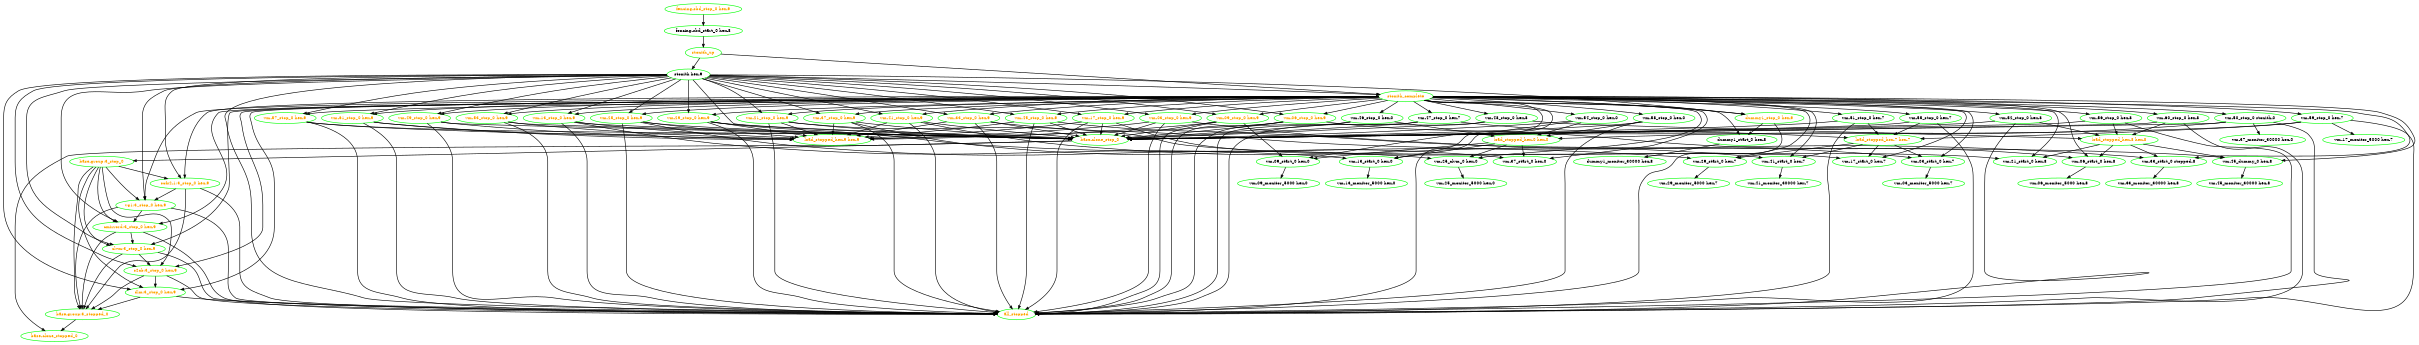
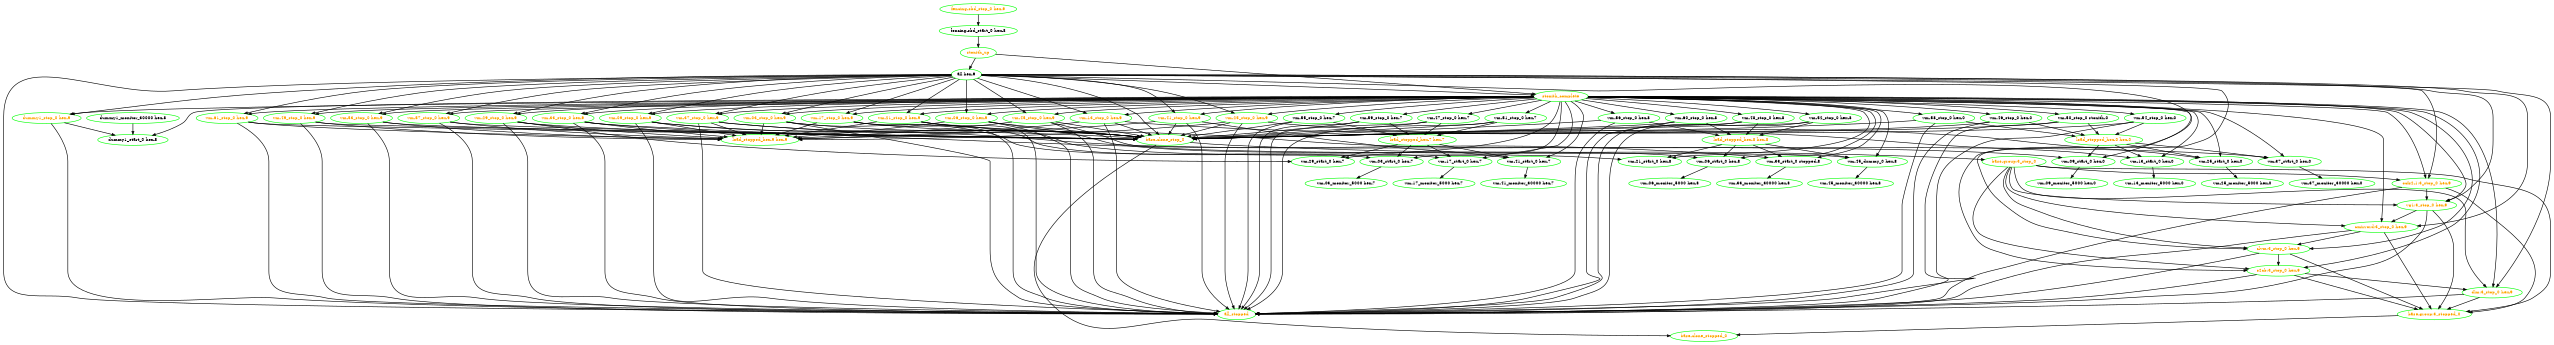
node "stonith hex-9": label "stonith hex-9" -> "all hex-9"
edge "vm-50_stop_0 stonith-0" -> "vm-37_monitor_30000 hex-0": now "vm-37_start_0 hex-0" -> "vm-37_monitor_30000 hex-0"
edge "vm-59_stop_0 hex-7" -> "vm-17_monitor_5000 hex-7": now "vm-17_start_0 hex-7" -> "vm-17_monitor_5000 hex-7"
edge "dummy1_start_0 hex-8" -> "dummy1_monitor_30000 hex-8": reversed
node "vm-25_clvm_0 hex-0": label "vm-25_clvm_0 hex-0" -> "vm-25_start_0 hex-0"
node "vm-29_monitor_5000 hex-7": removed
